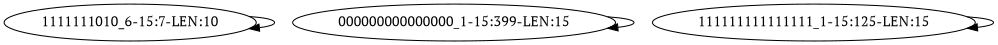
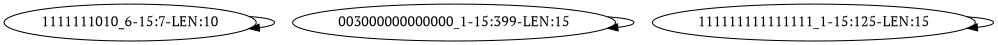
node "000000000000000_1-15:399-LEN:15": label "000000000000000_1-15:399-LEN:15" -> "003000000000000_1-15:399-LEN:15"
